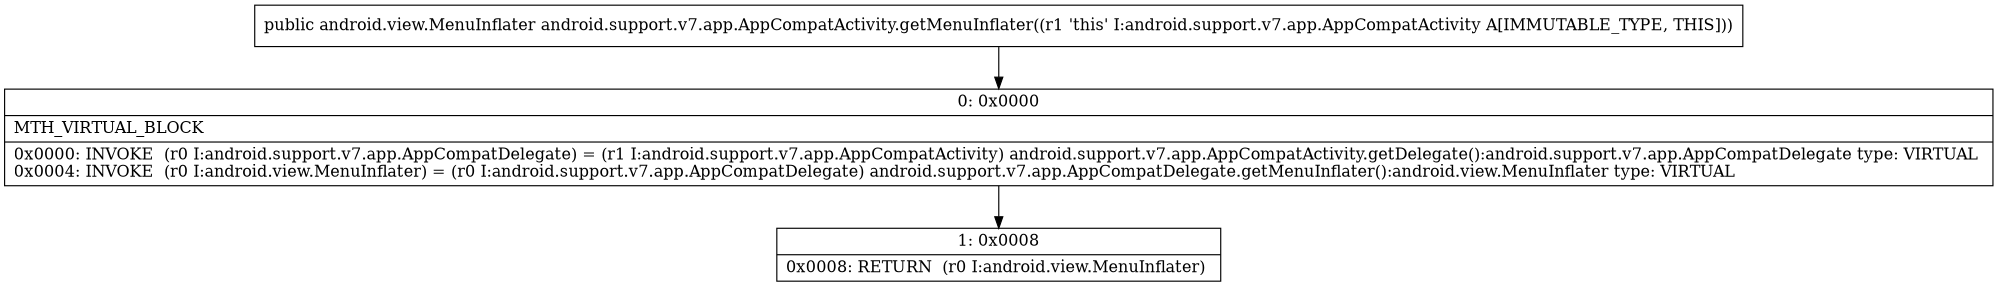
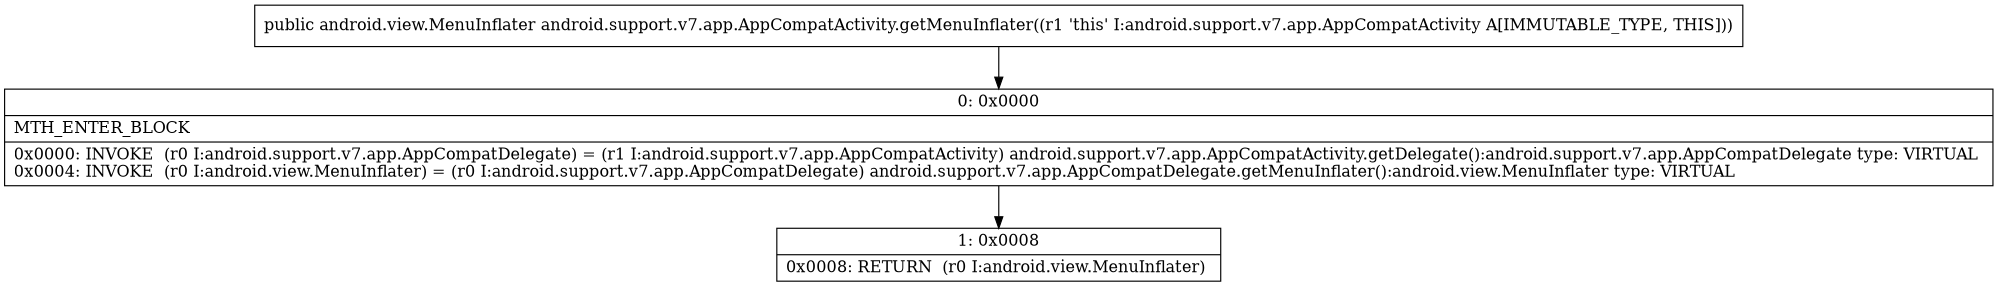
node "0: 0x0000": text "MTH_VIRTUAL_BLOCK" -> "MTH_ENTER_BLOCK"
